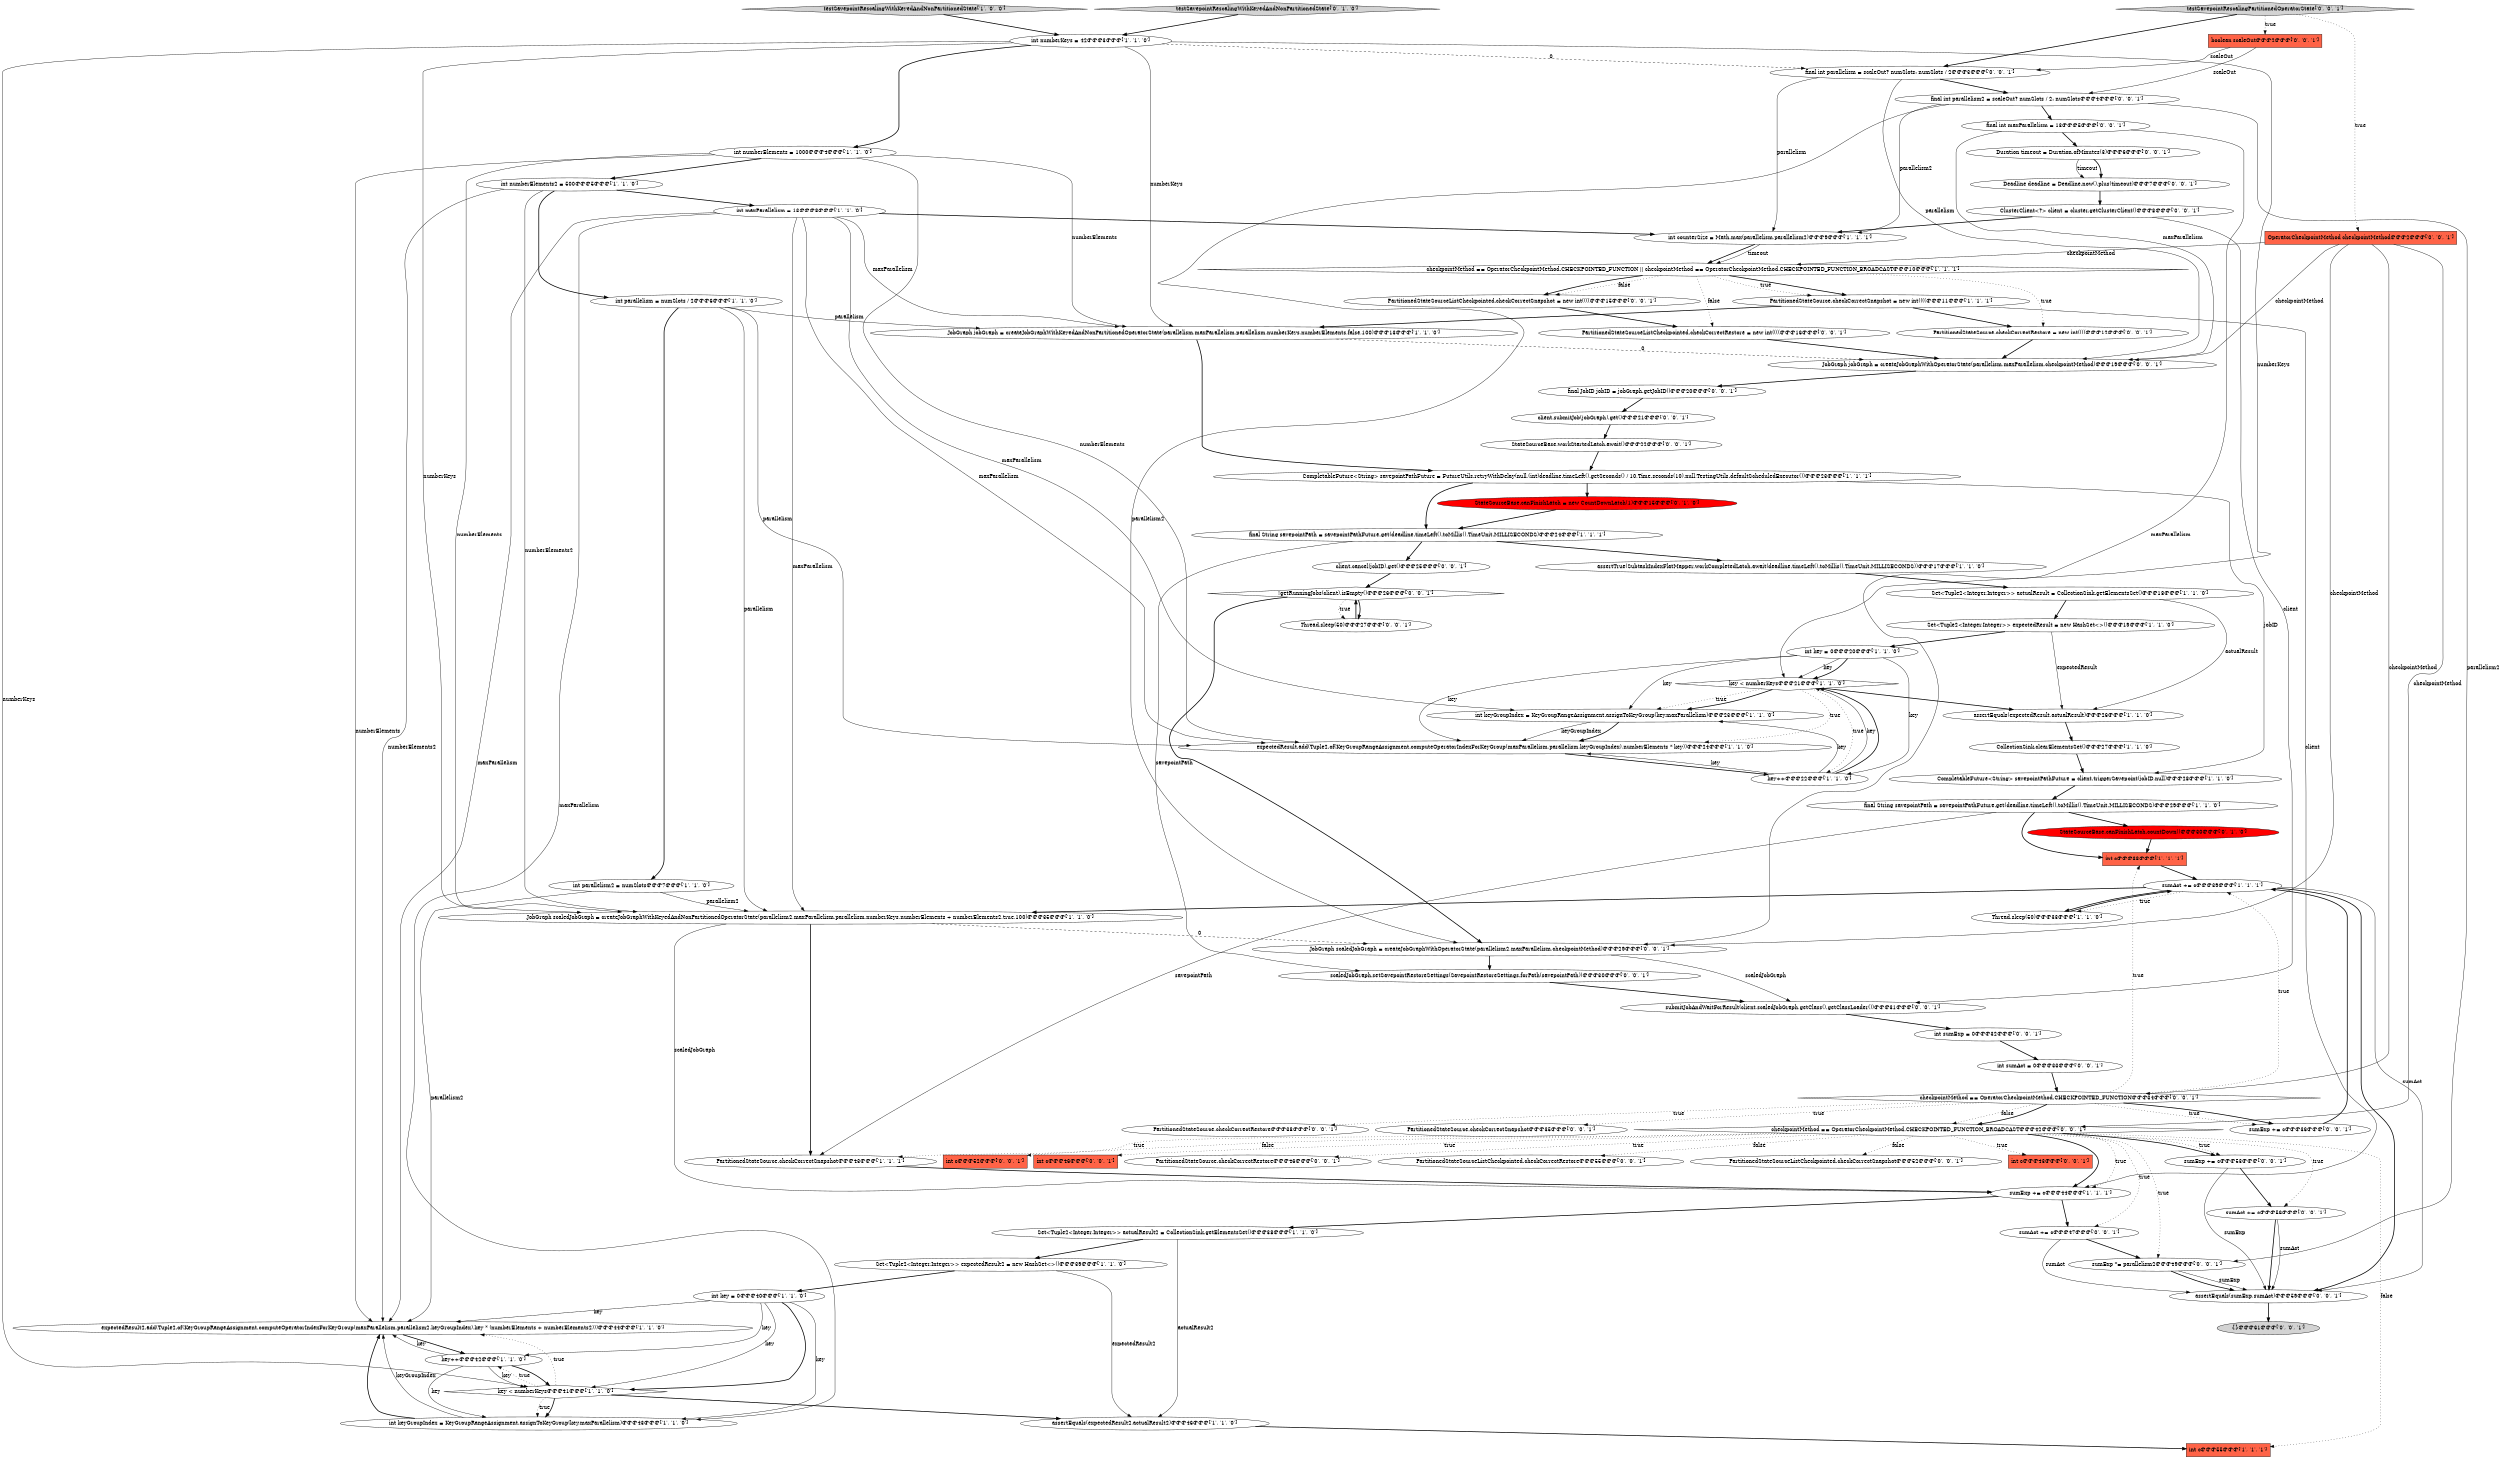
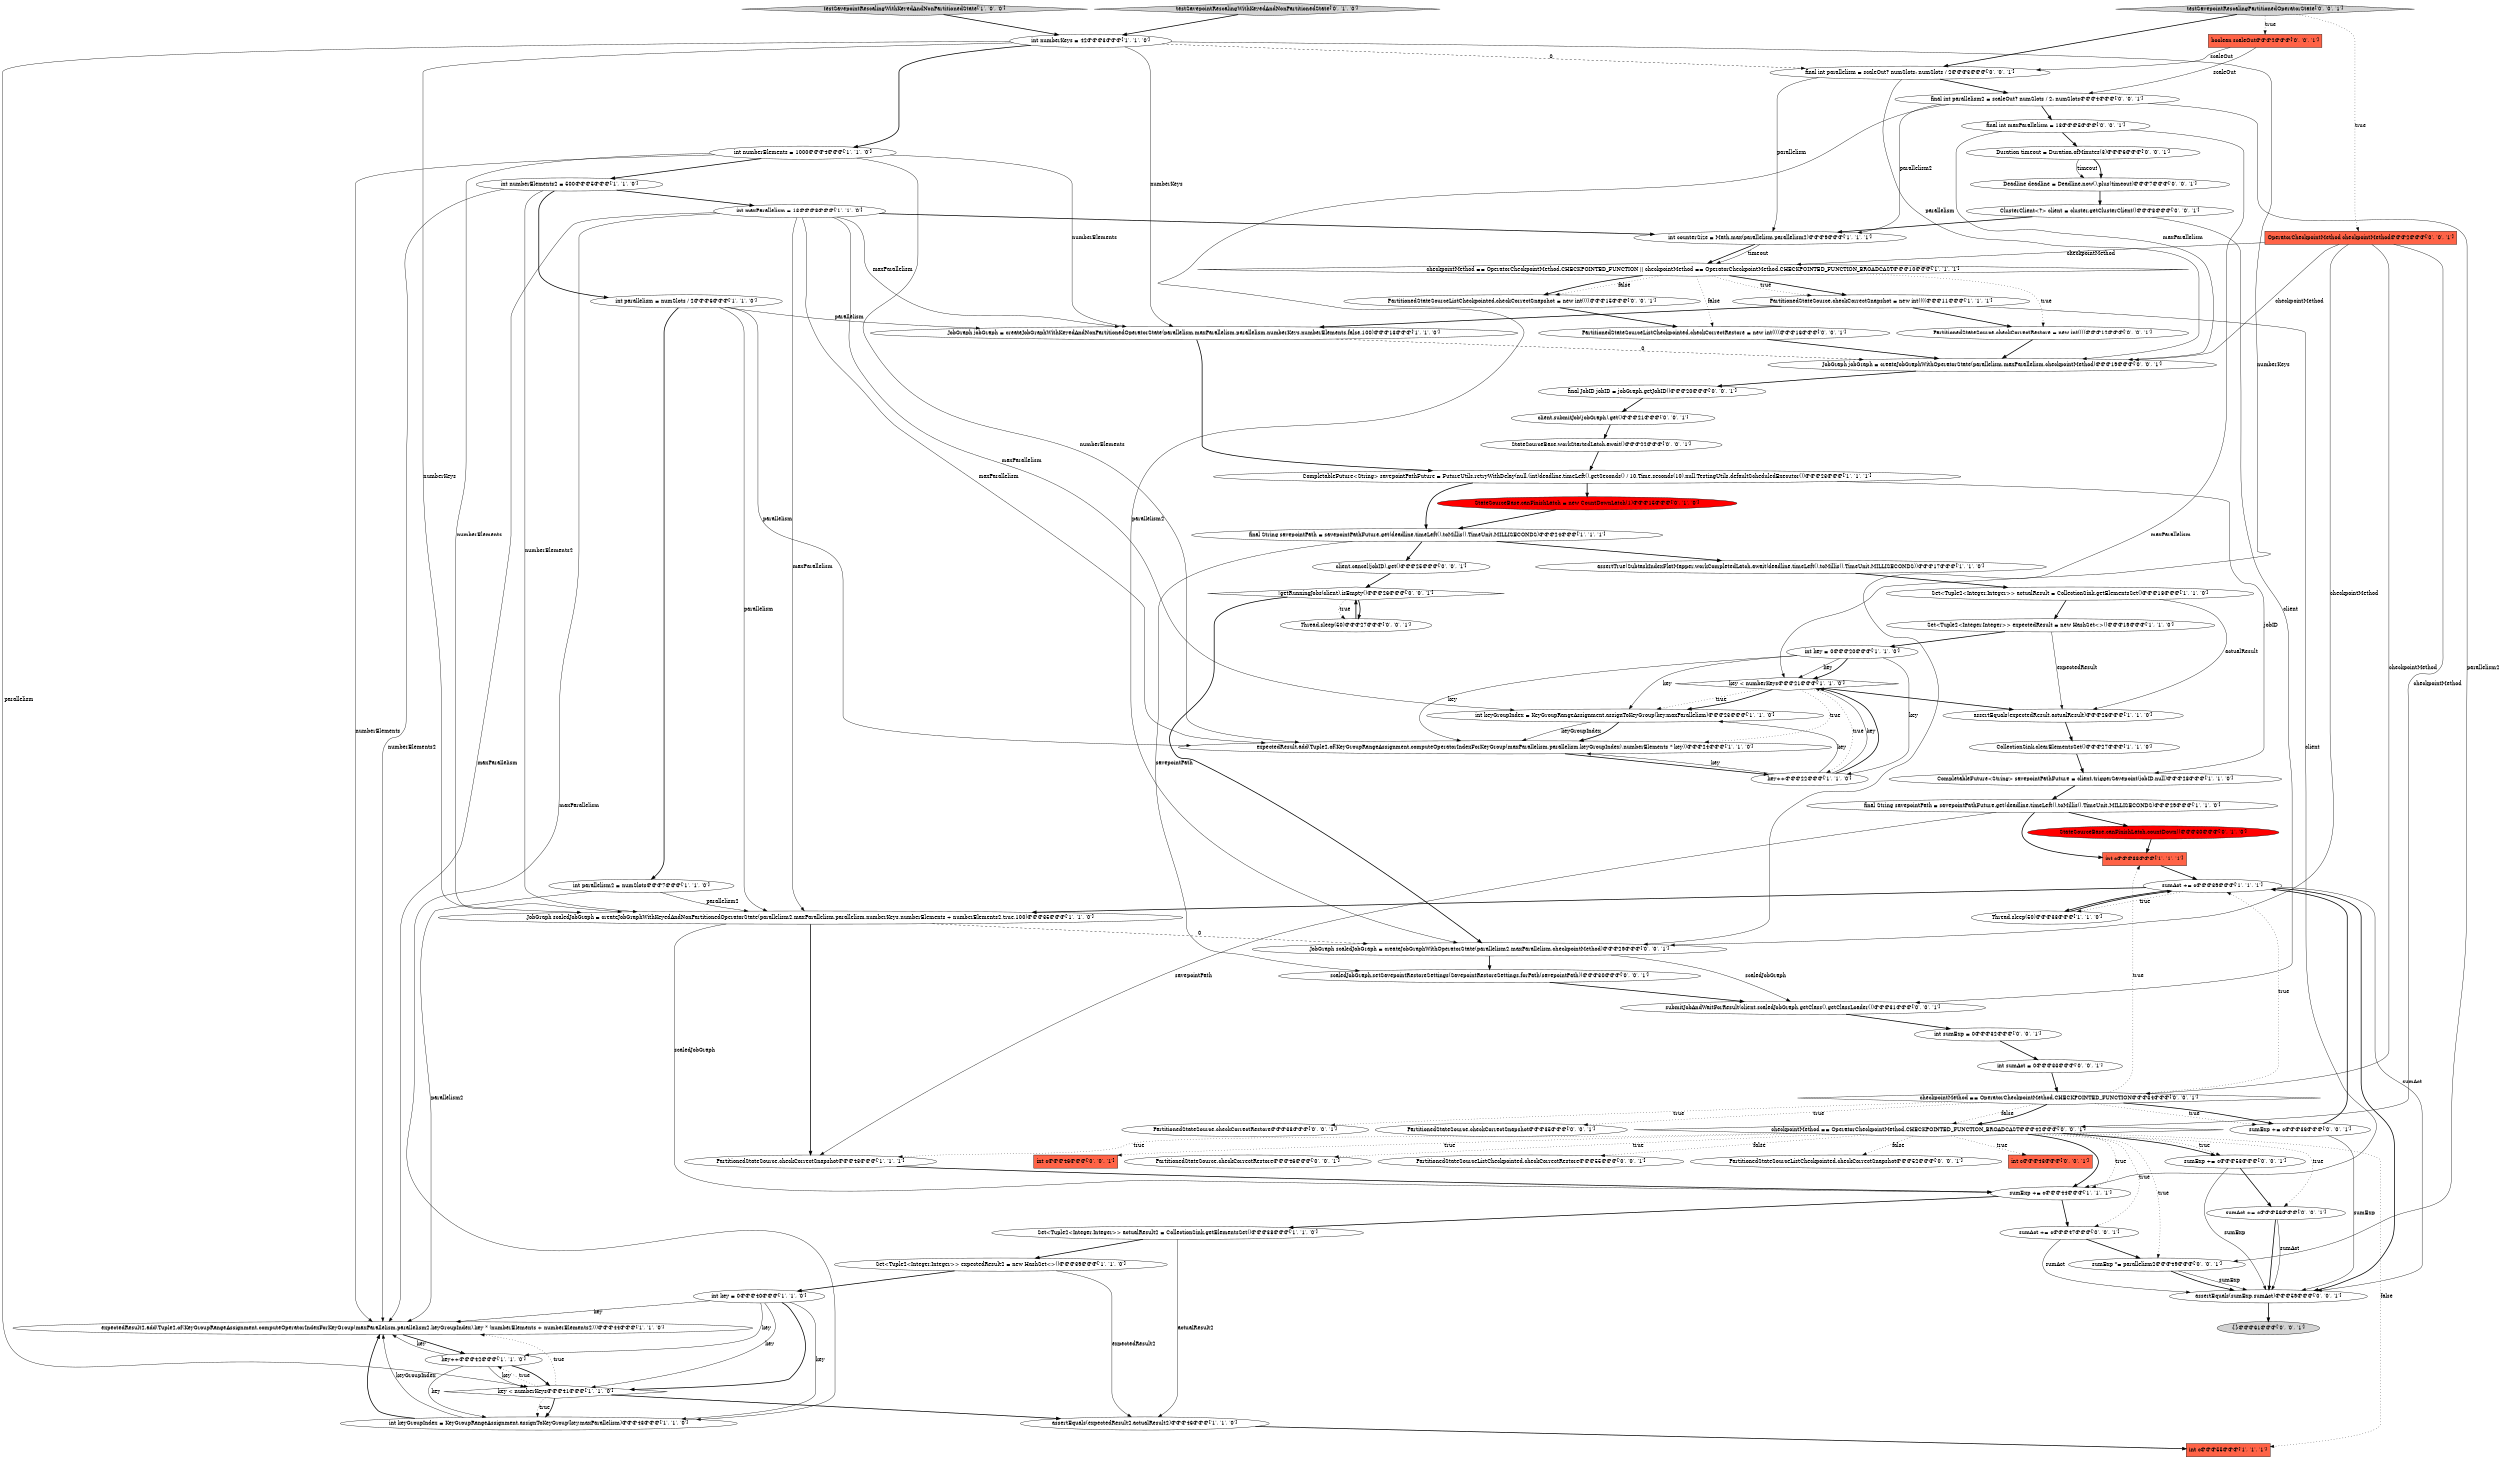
edge "int numberKeys = 42@@@3@@@['1', '1', '0']" -> "key < numberKeys@@@41@@@['1', '1', '0']": label "numberKeys" -> "parallelism"
node "int c@@@52@@@['0', '0', '1']": removed
edge "sumExp += c@@@36@@@['0', '0', '1']" -> "assertEquals(sumExp,sumAct)@@@59@@@['0', '0', '1']": added, label "sumExp"
